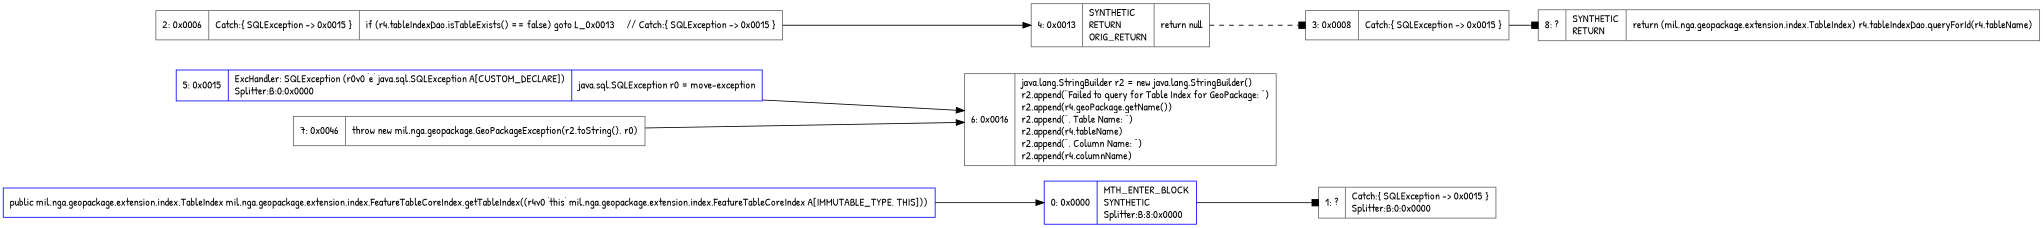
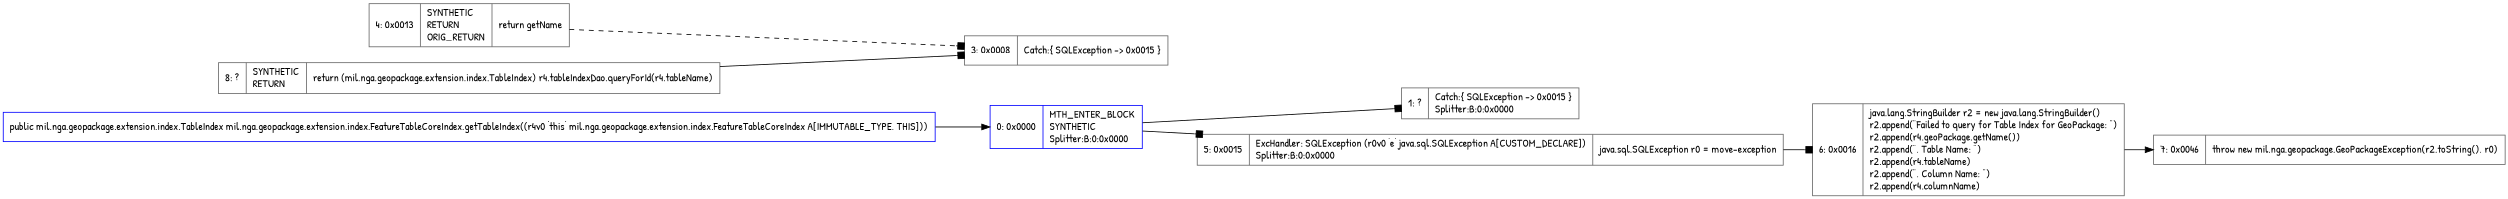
node "2: 0x0006": removed
node "4: 0x0013": text "return null" -> "return getName"
edge "3: 0x0008" -> "8: ?": reversed
node "5: 0x0015": color blue -> gray40
edge "5: 0x0015" -> "6: 0x0016": arrowhead normal -> box
edge "7: 0x0046" -> "6: 0x0016": reversed
edge "0: 0x0000" -> "5: 0x0015": added
node "0: 0x0000": text "Splitter:B:8:0x0000" -> "Splitter:B:0:0x0000"
